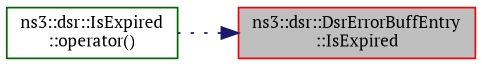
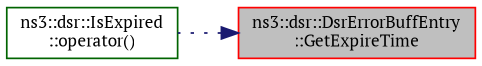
node "ns3::dsr::DsrErrorBuffEntry ::IsExpired": label "ns3::dsr::DsrErrorBuffEntry ::IsExpired" -> "ns3::dsr::DsrErrorBuffEntry ::GetExpireTime"
